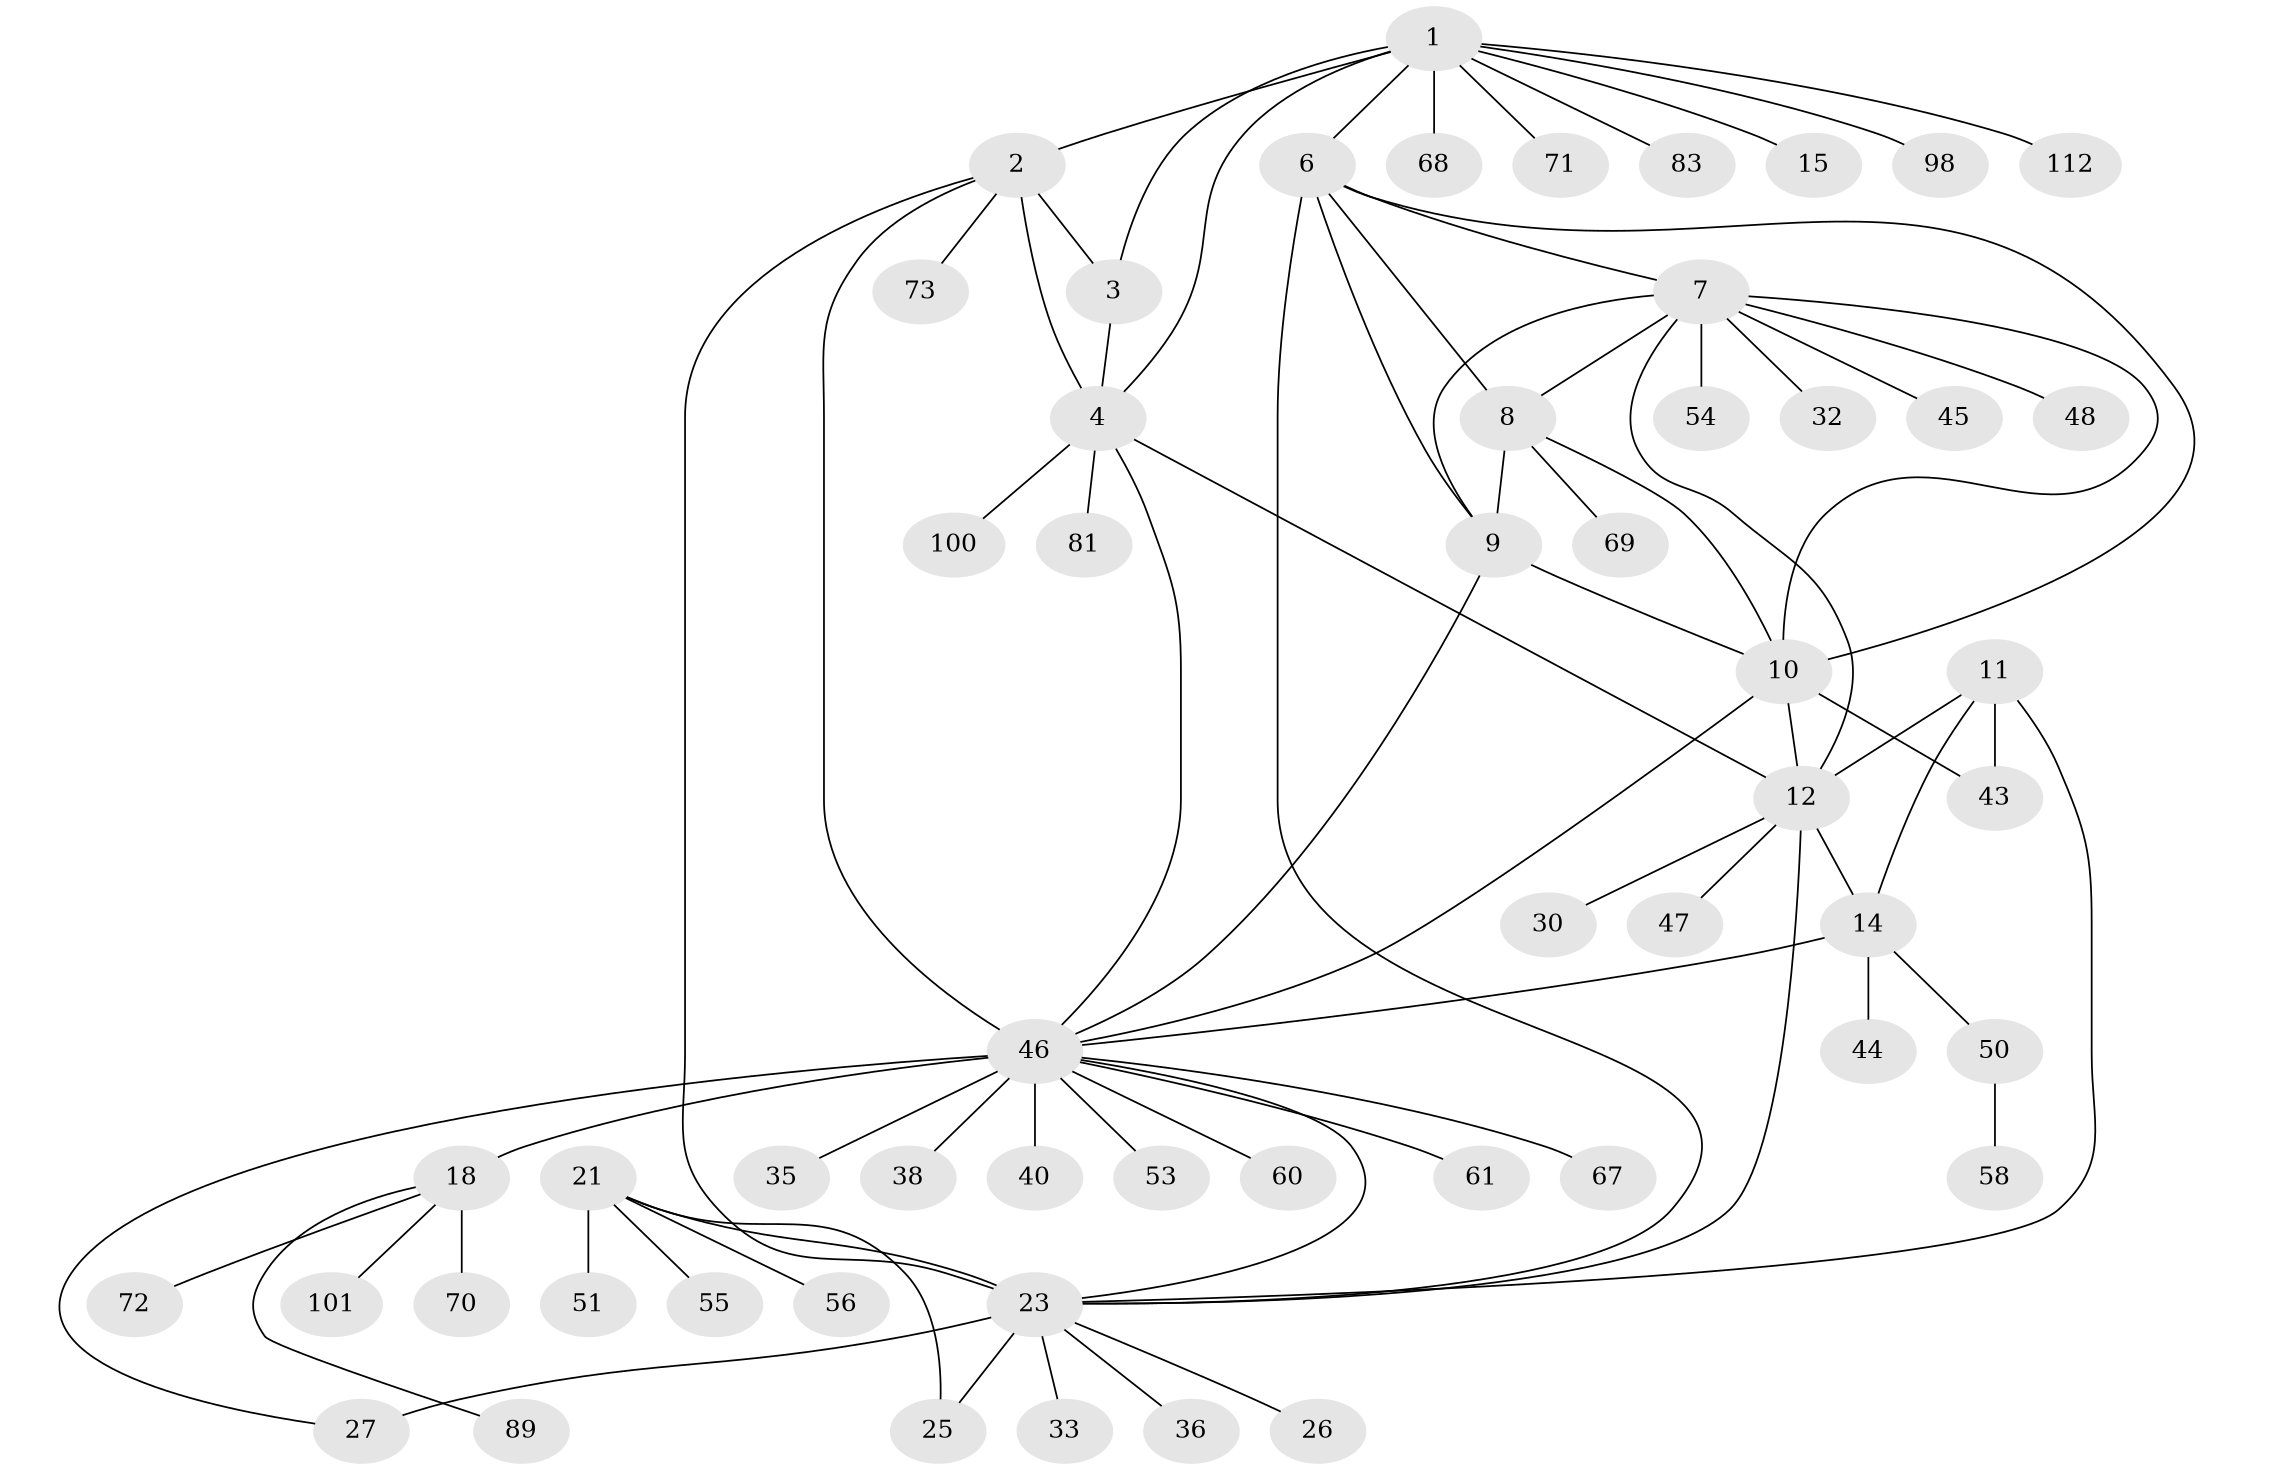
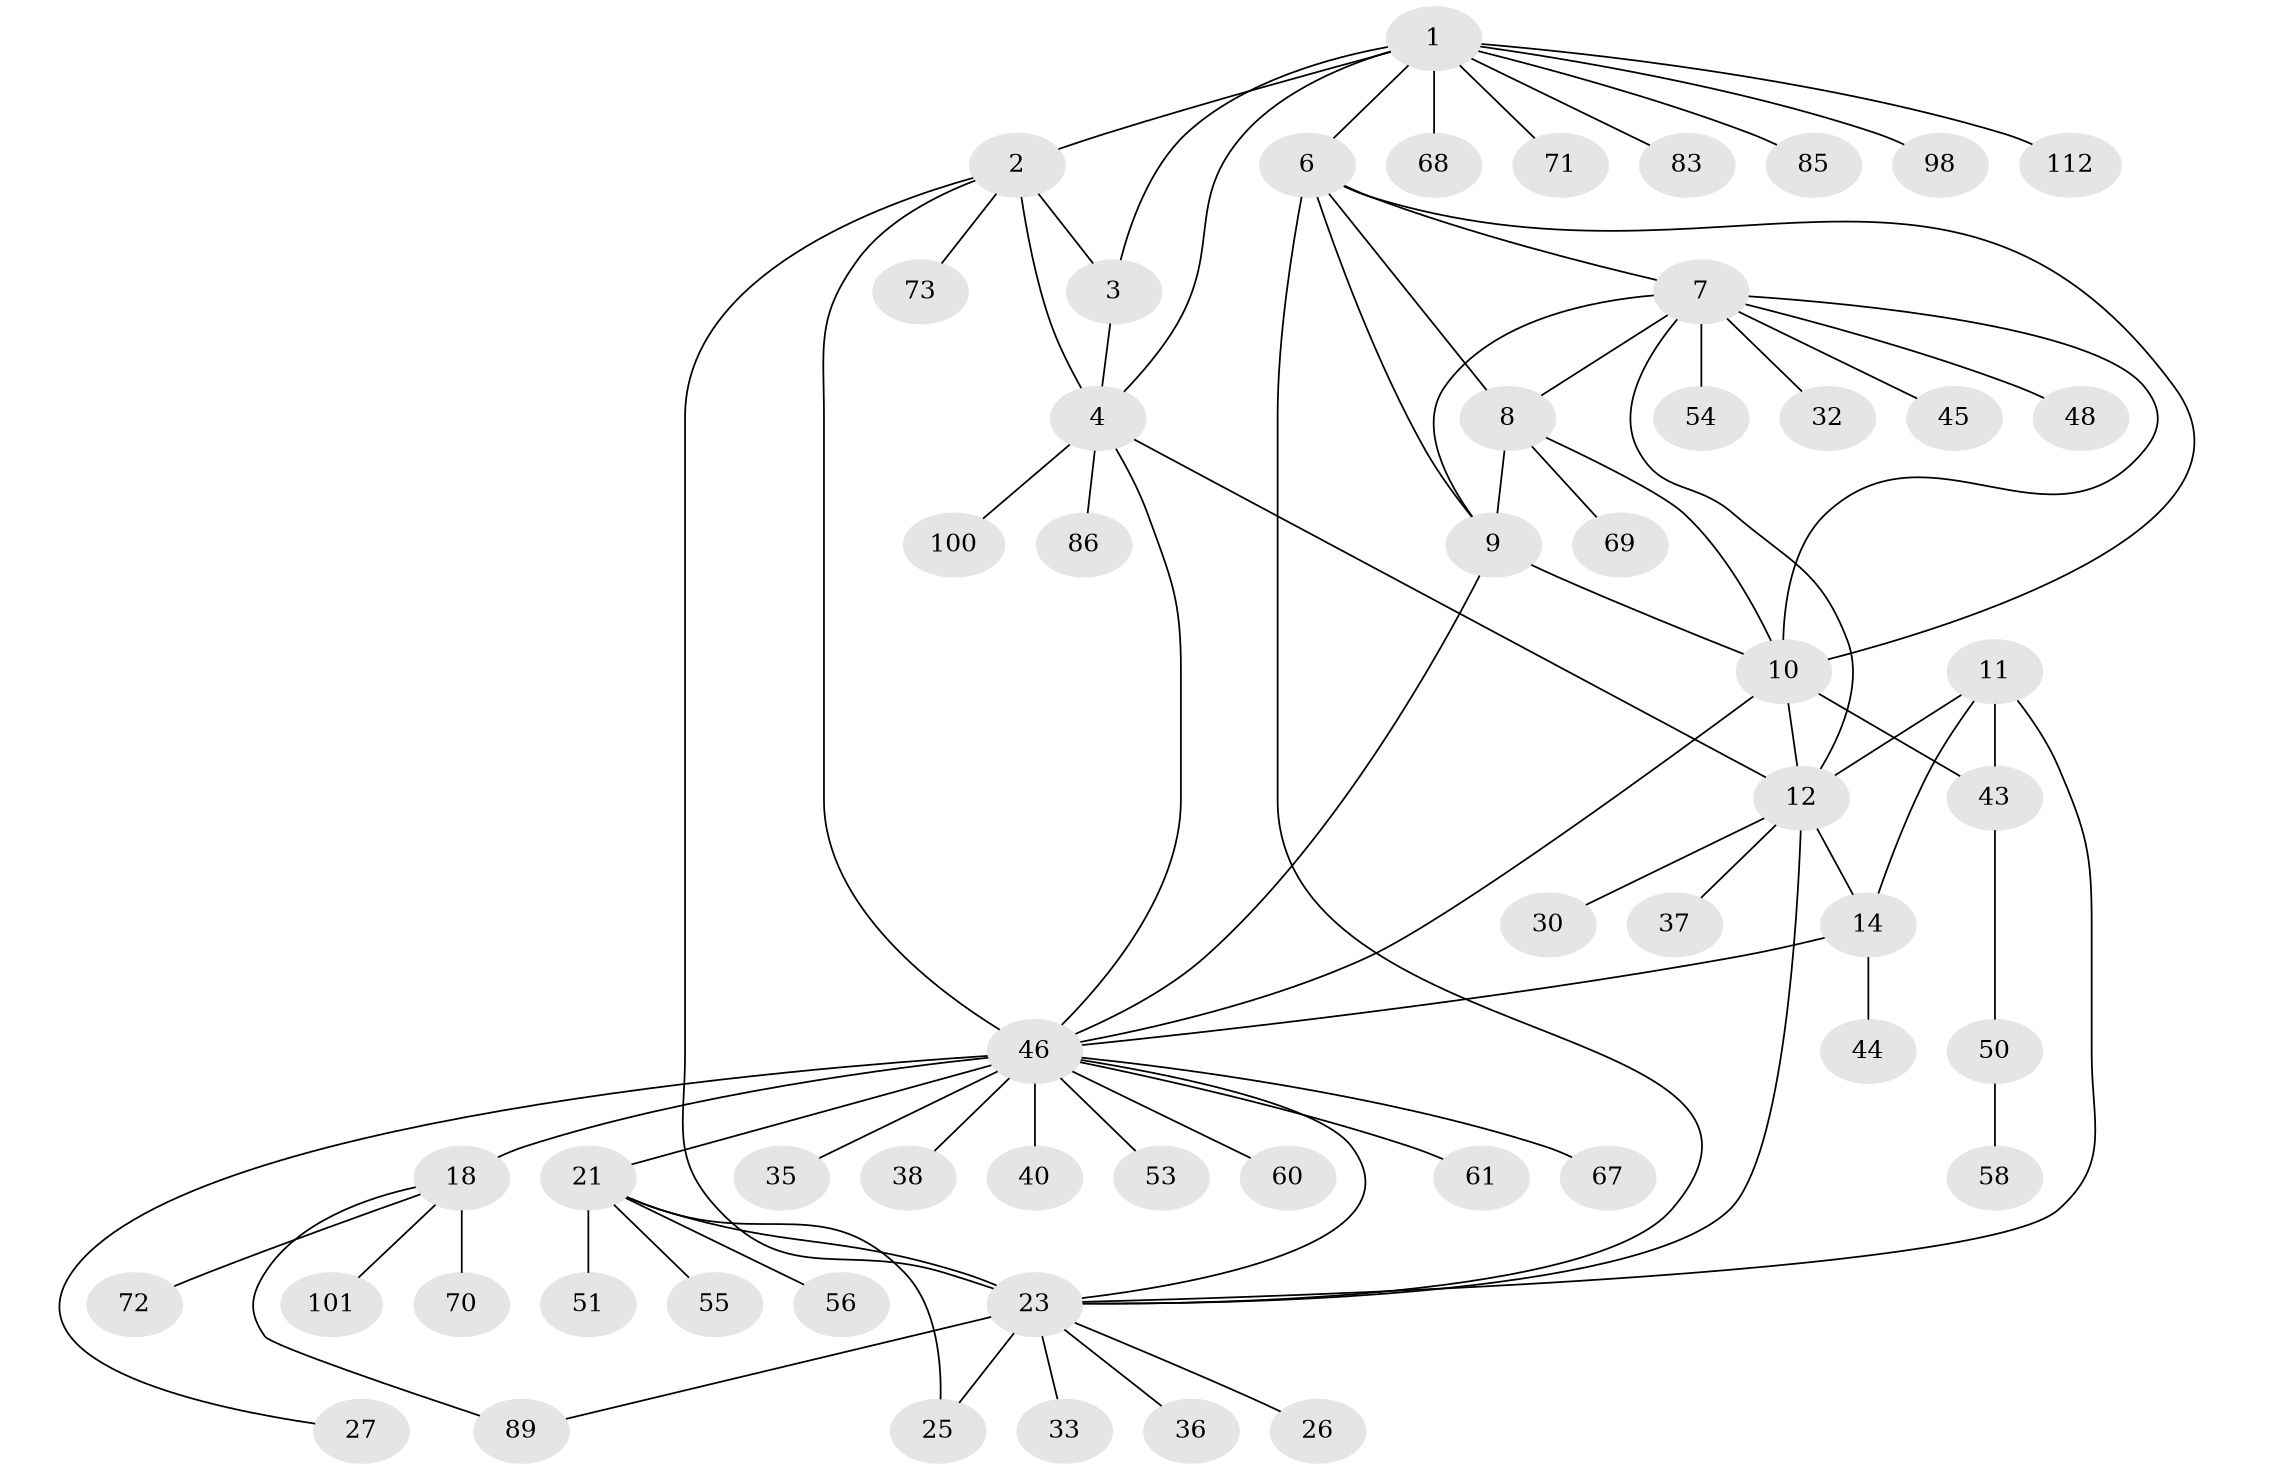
node "15": label "15" -> "85"
node "81": label "81" -> "86"
node "47": label "47" -> "37"
edge "14" -- "50": now "43" -- "50"
edge "46" -- "21": added
edge "23" -- "27": now "23" -- "89"
